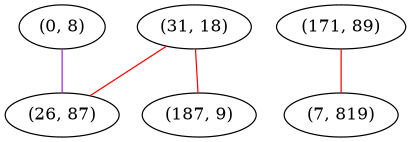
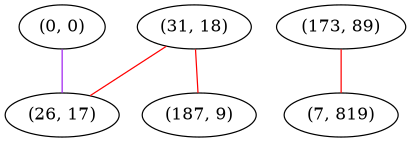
node "(0, 8)": label "(0, 8)" -> "(0, 0)"
node "(171, 89)": label "(171, 89)" -> "(173, 89)"
node "(26, 87)": label "(26, 87)" -> "(26, 17)"
